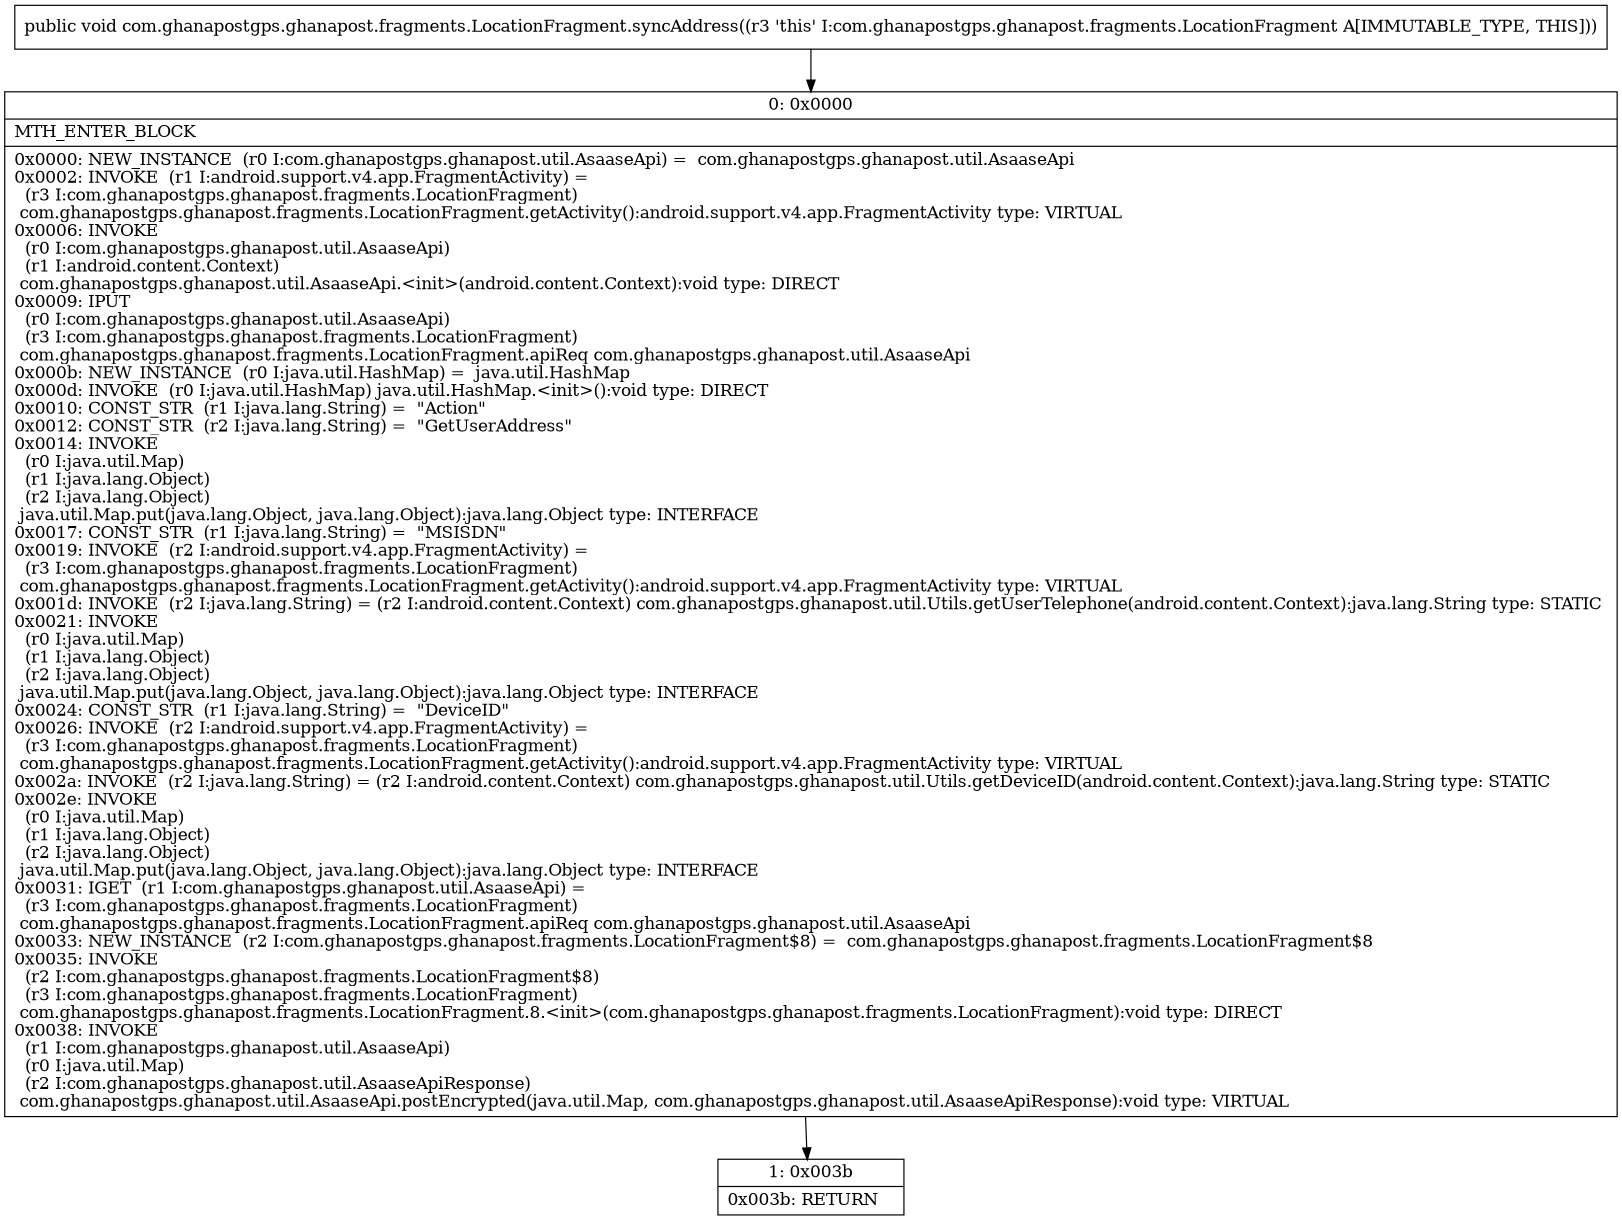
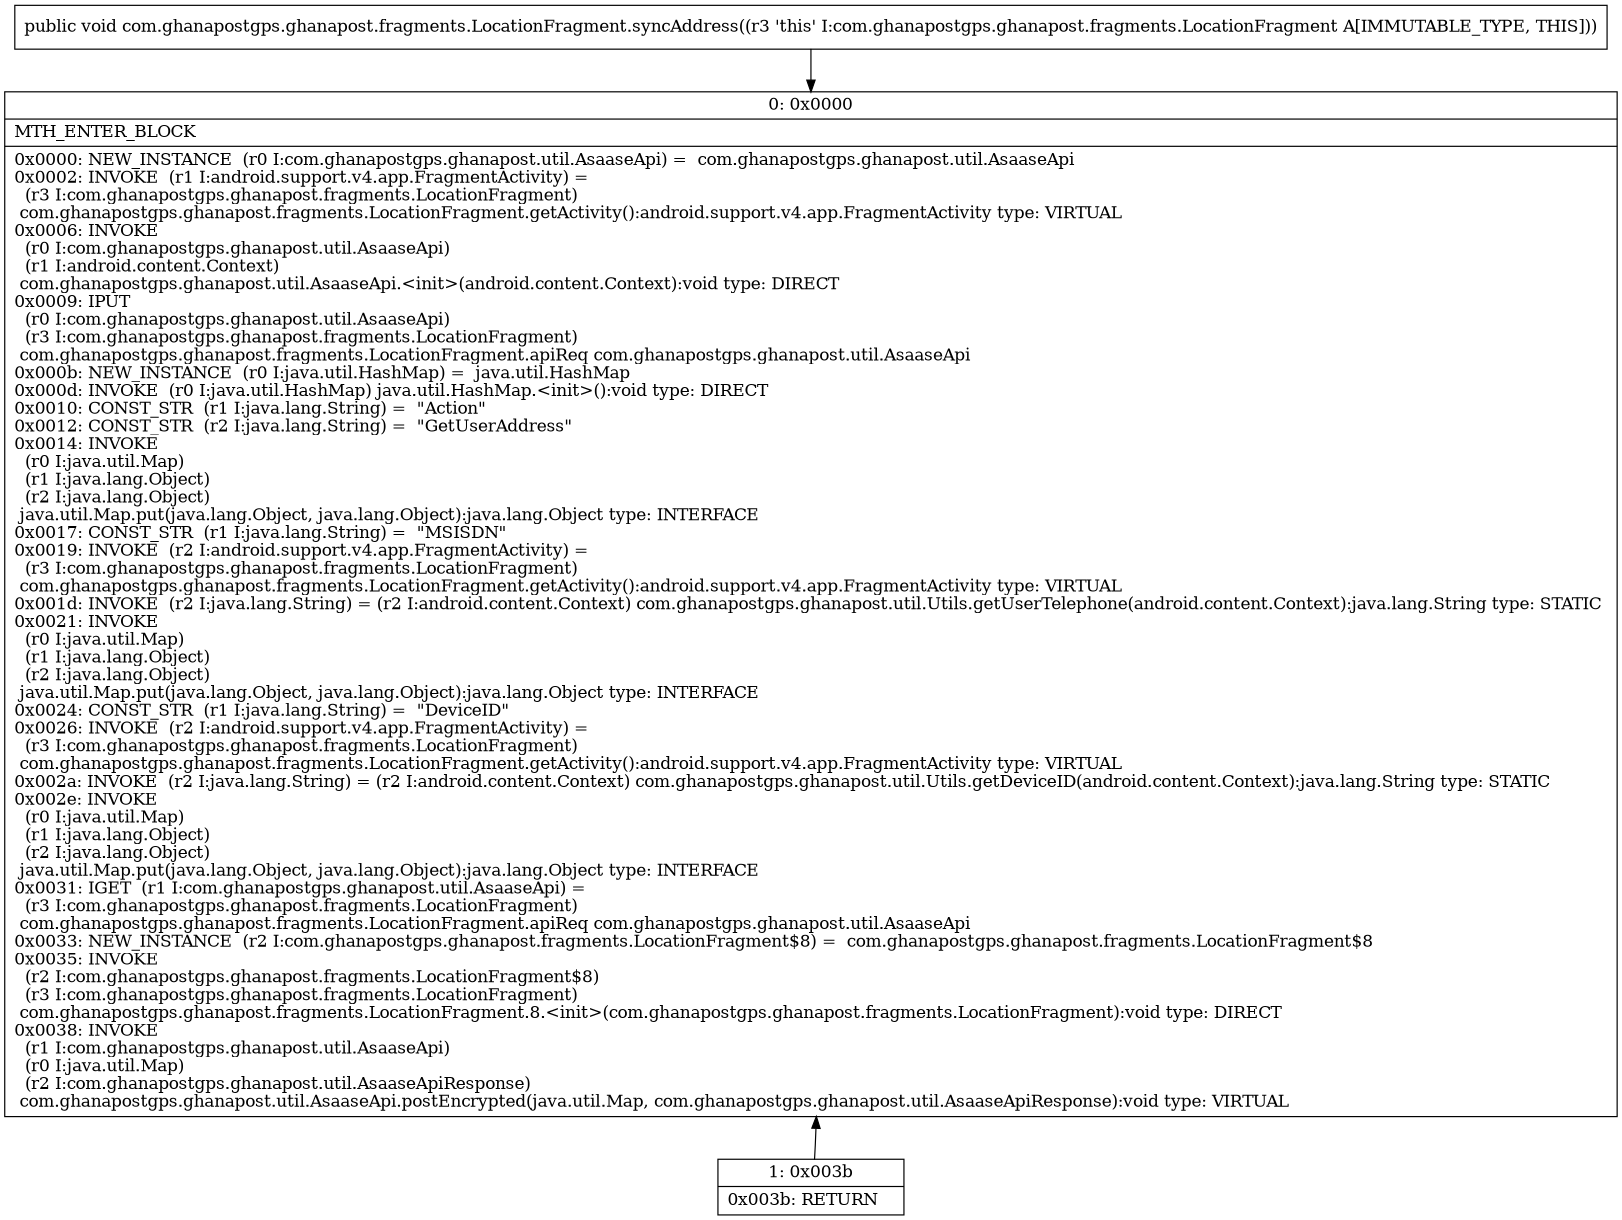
edge "0: 0x0000" -> "1: 0x003b": reversed
